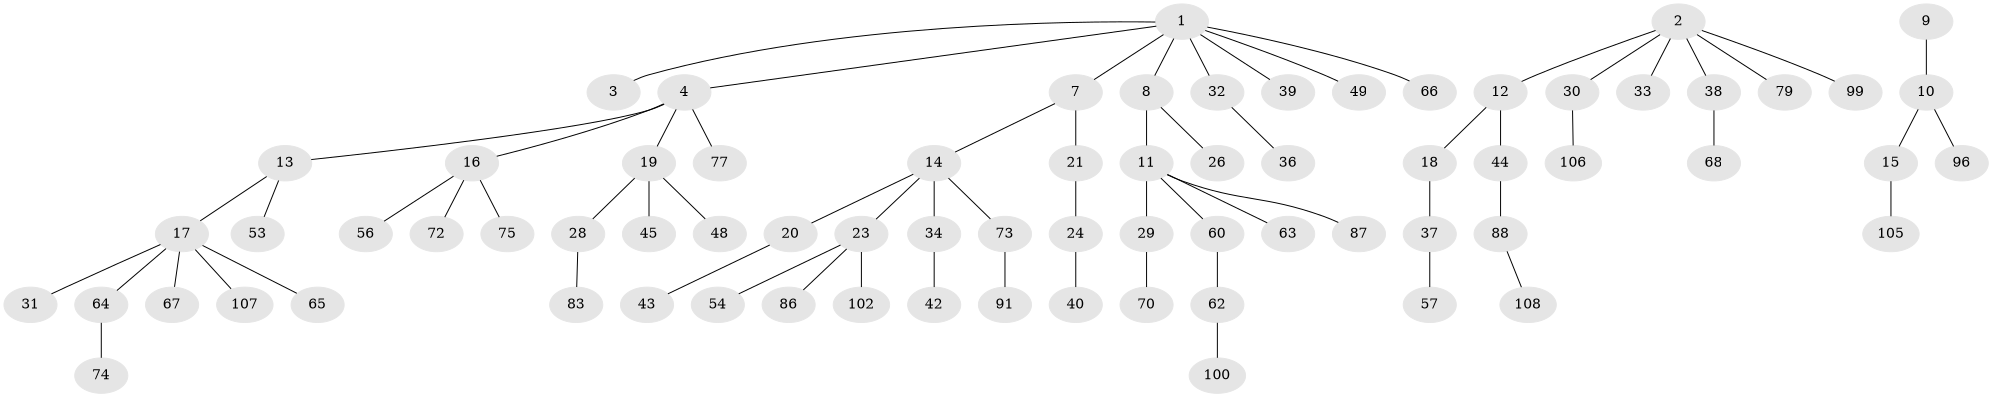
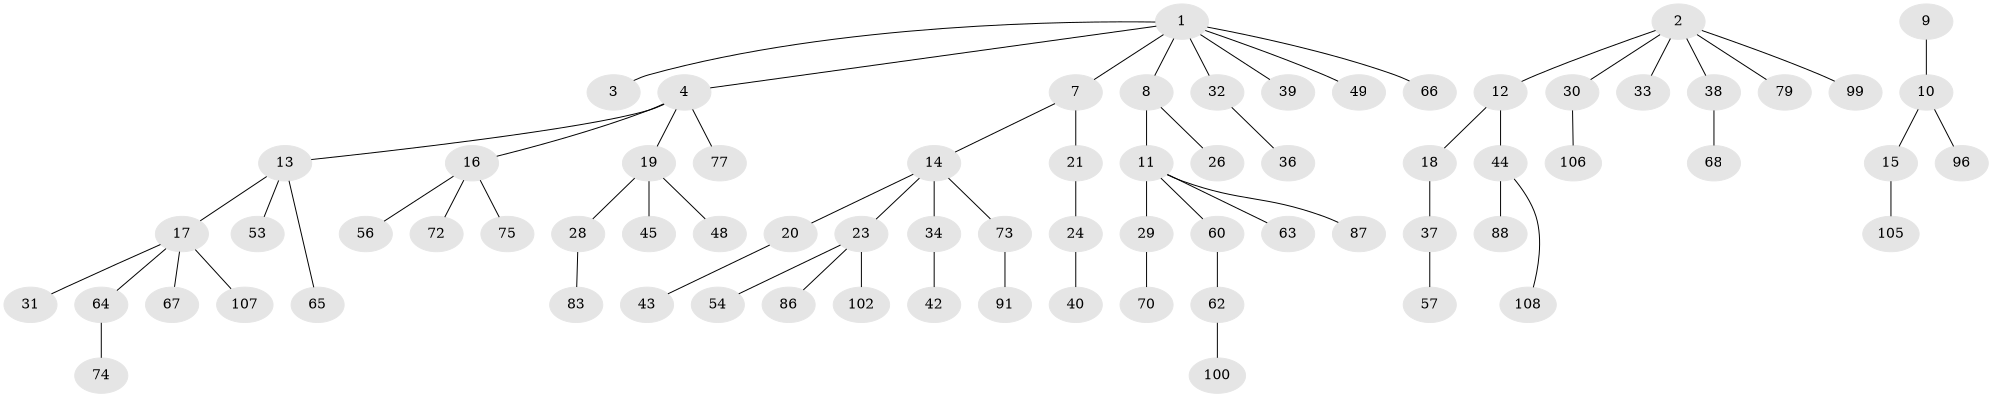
edge "17" -- "65": now "13" -- "65"
edge "88" -- "108": now "44" -- "108"
